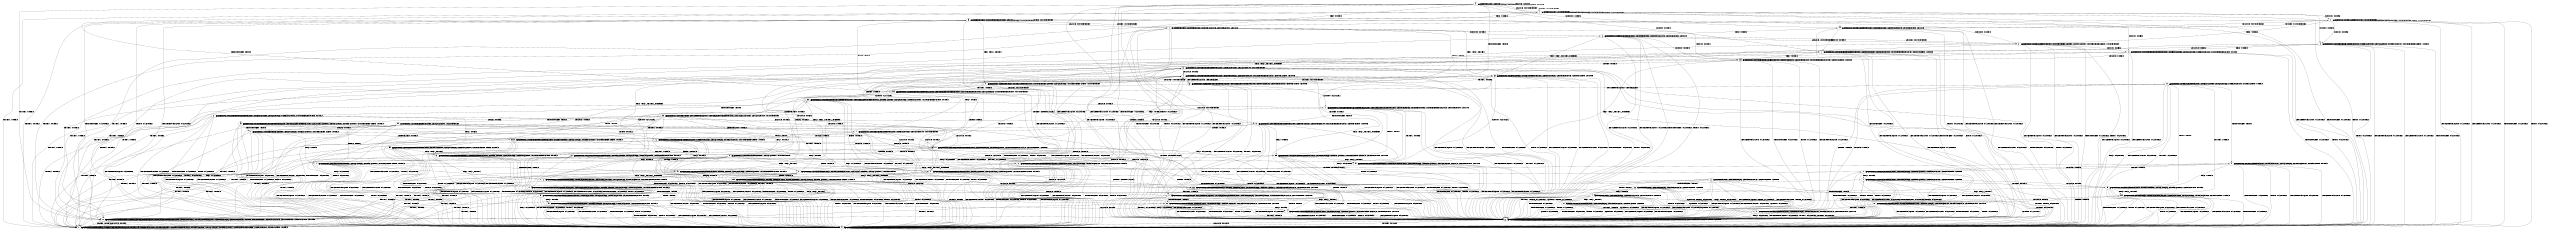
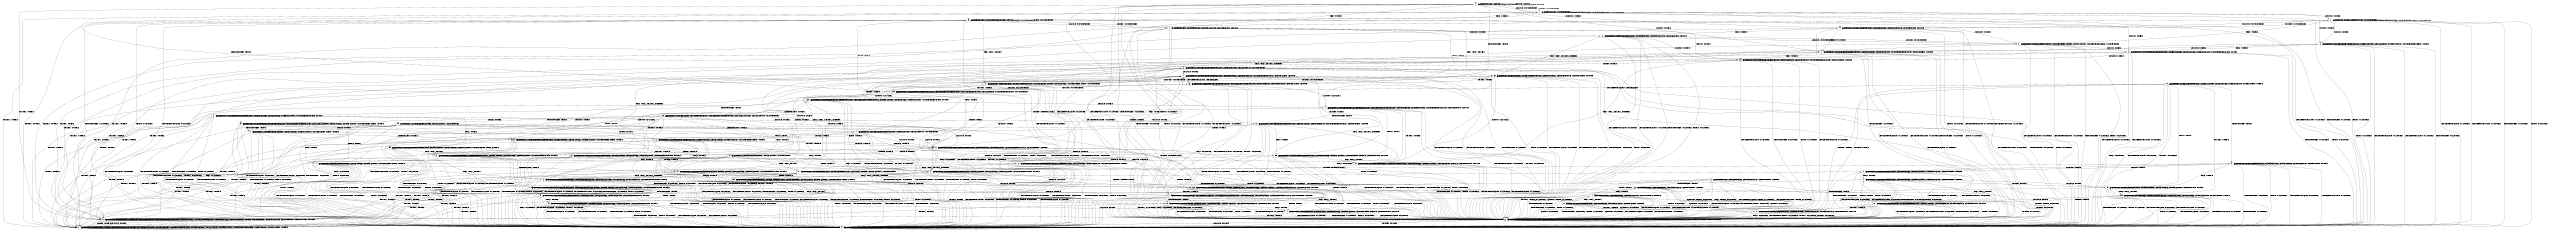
edge "aaa" -> "ss": added, label "NEWKEYS / NO_RESP"
edge "bbb" -> "m": now "bbb" -> "gg"
edge "z" -> "x": added, label "NEWKEYS / NO_RESP"
